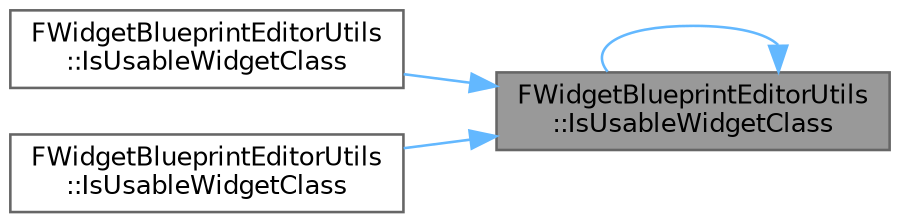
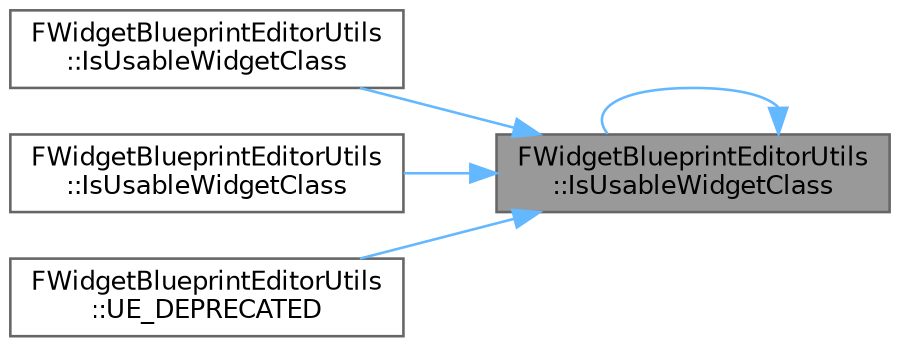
node "FWidgetBlueprintEditorUtils ::UE_DEPRECATED": added
